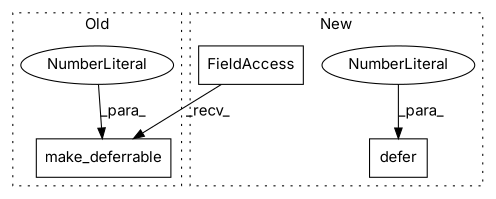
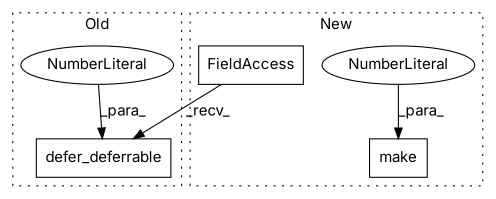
node "make_deferrable": label "make_deferrable" -> "defer_deferrable"
node "defer": label "defer" -> "make"
